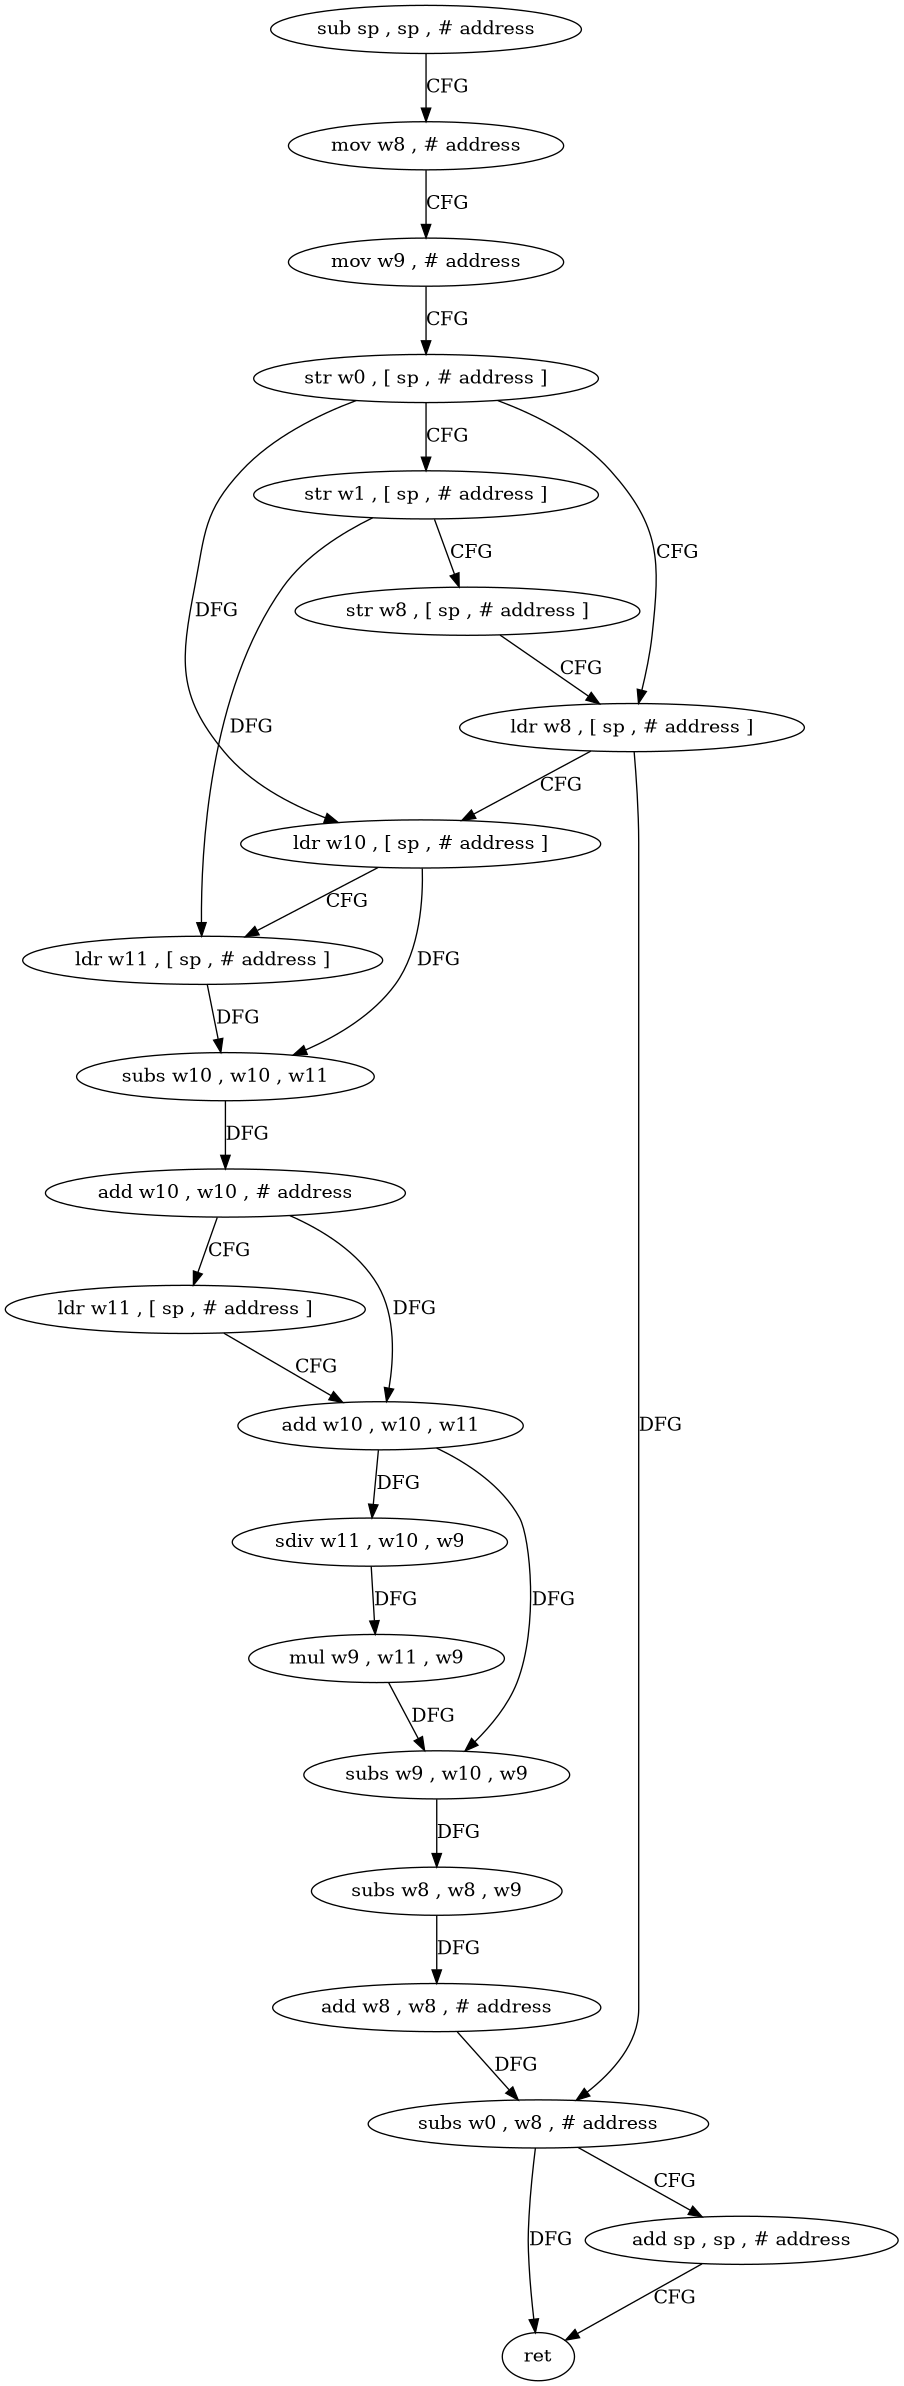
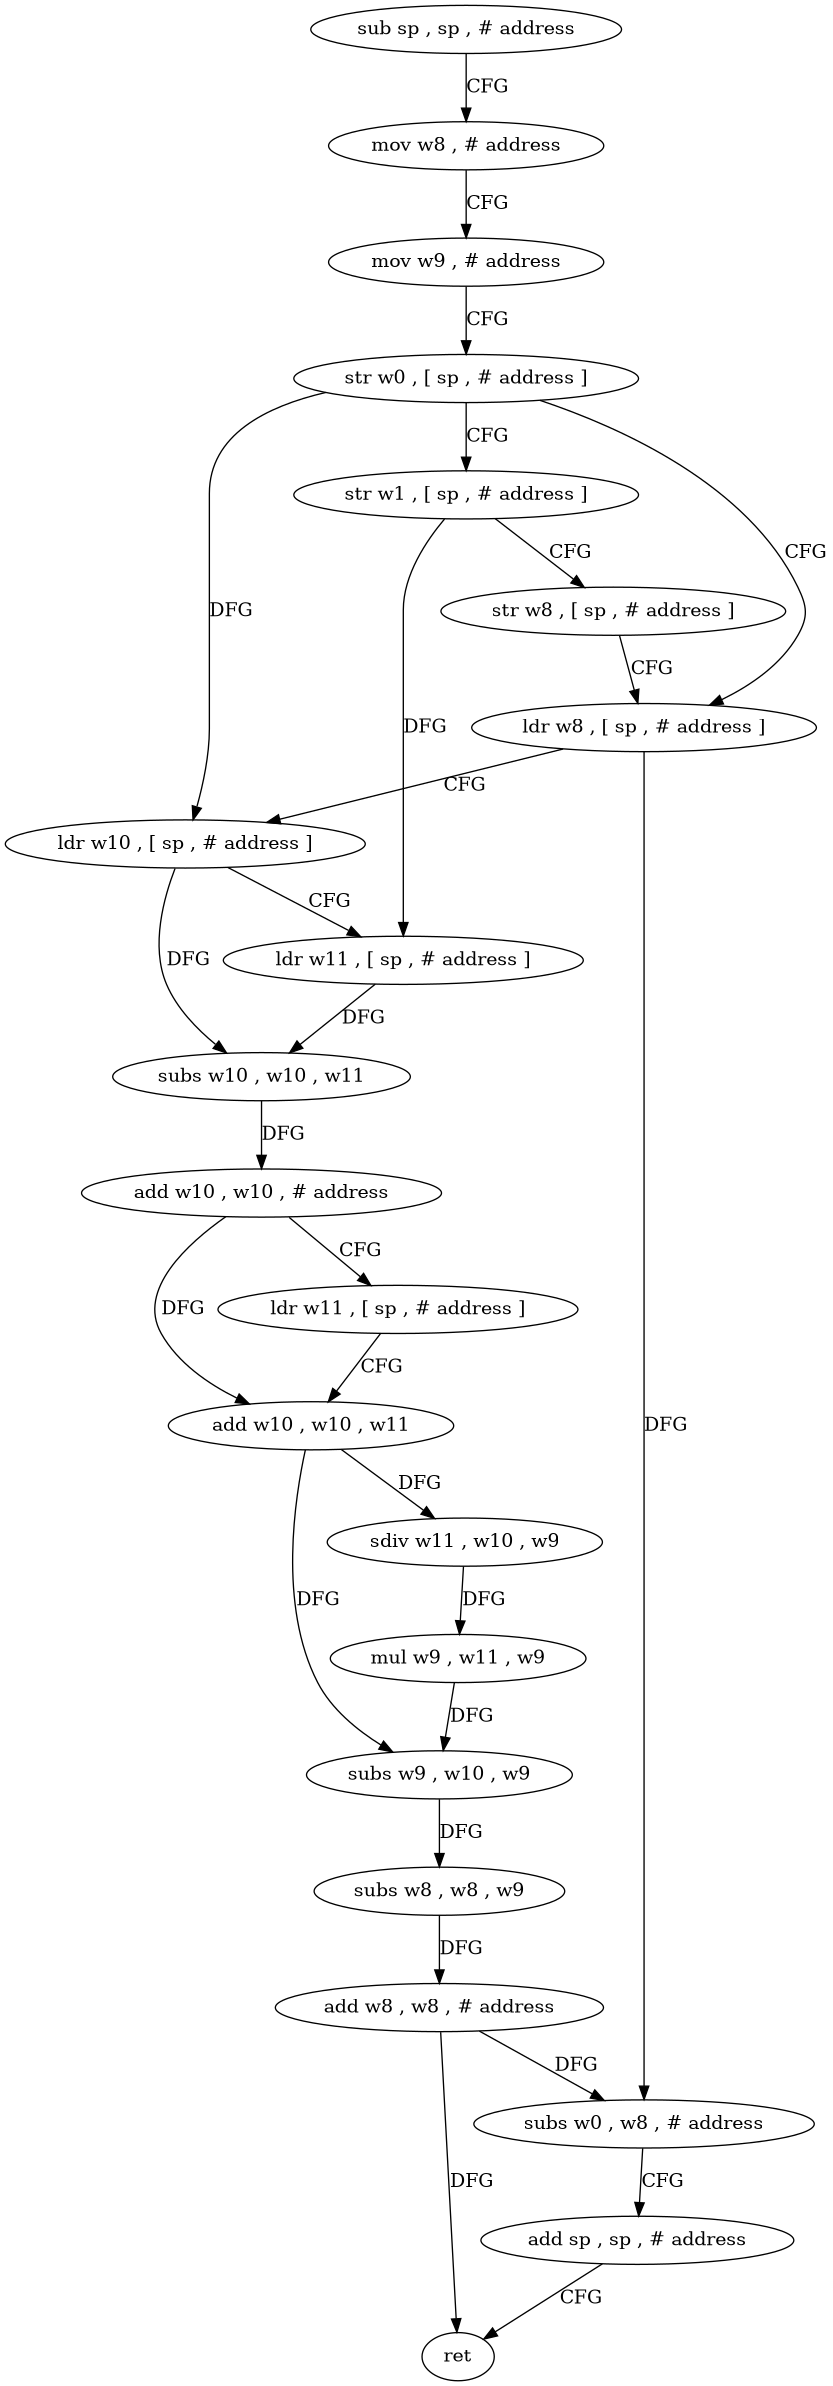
edge "subs w0 , w8 , # address" -> "ret": now "add w8 , w8 , # address" -> "ret"
